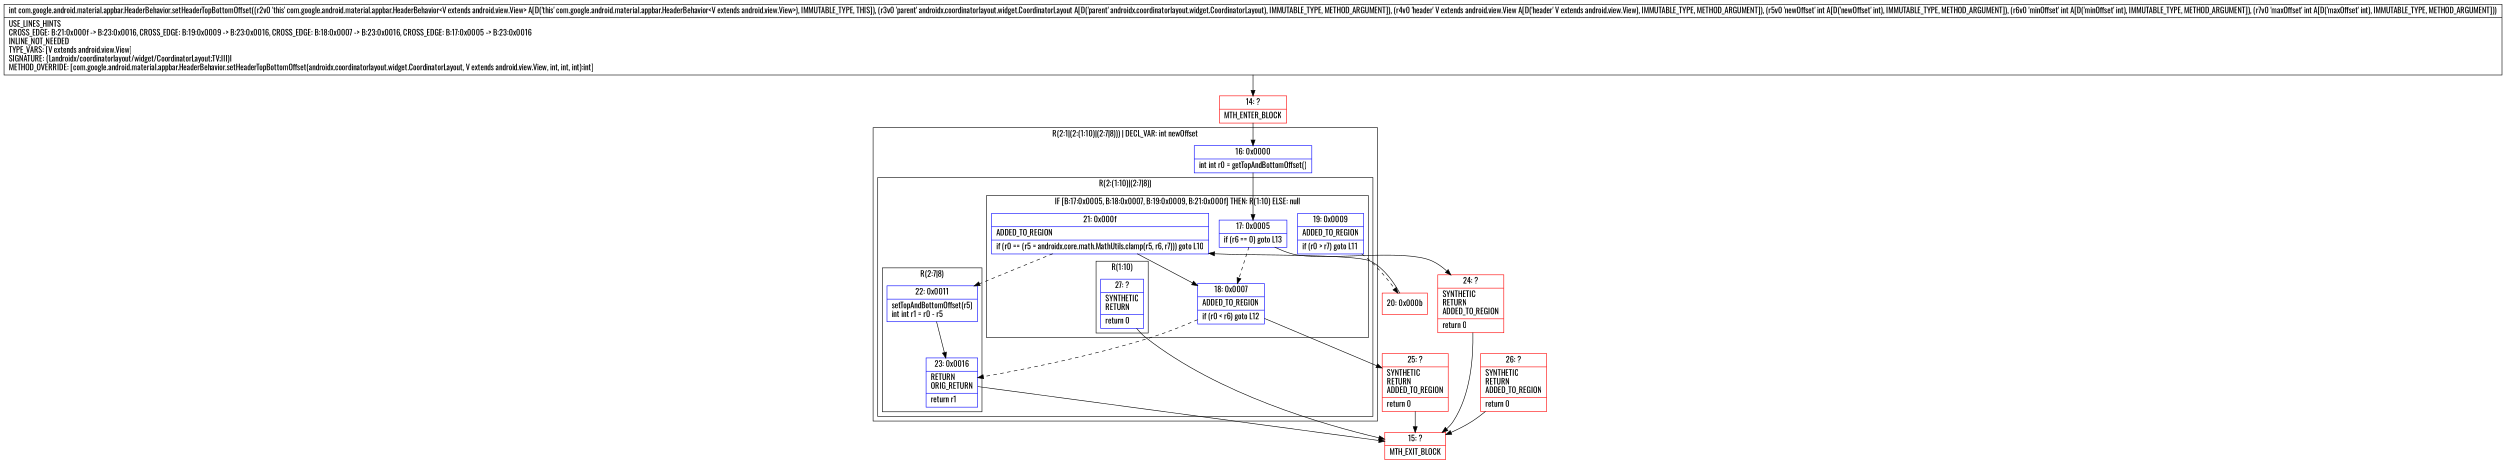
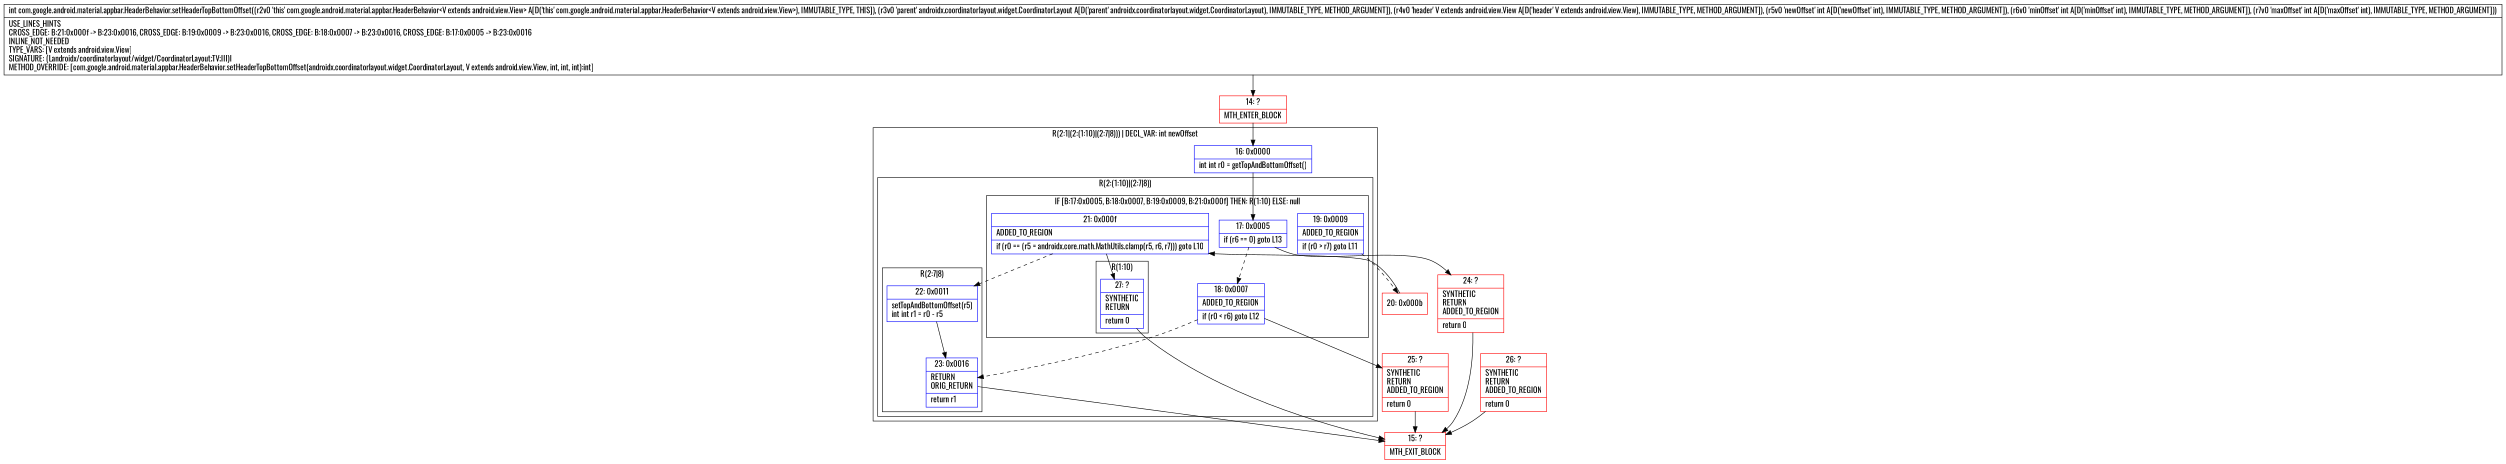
edge "21: 0x000f" -> "18: 0x0007": now "21: 0x000f" -> "27: ?"
